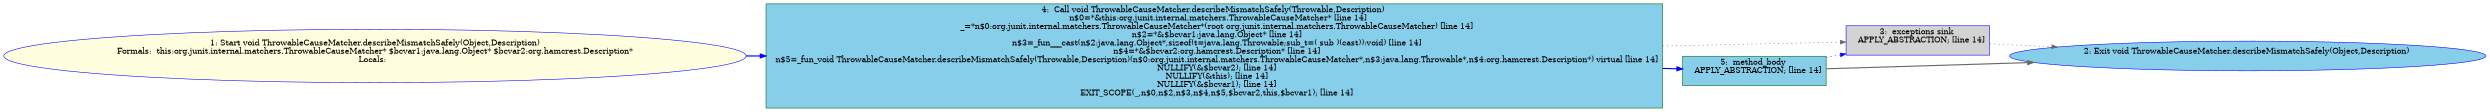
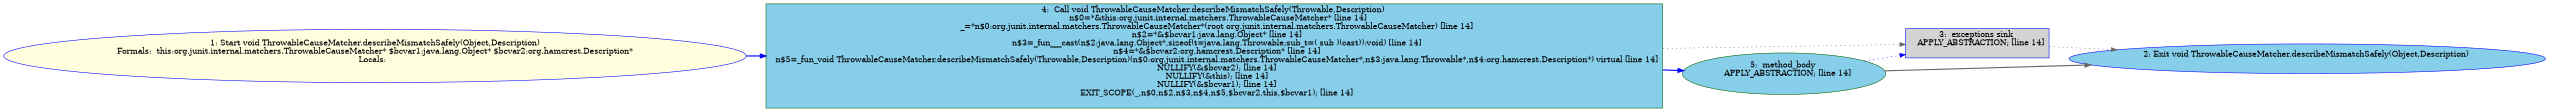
node "5:  method_body APPLY_ABSTRACTION; [line 14]": shape box -> ellipse
